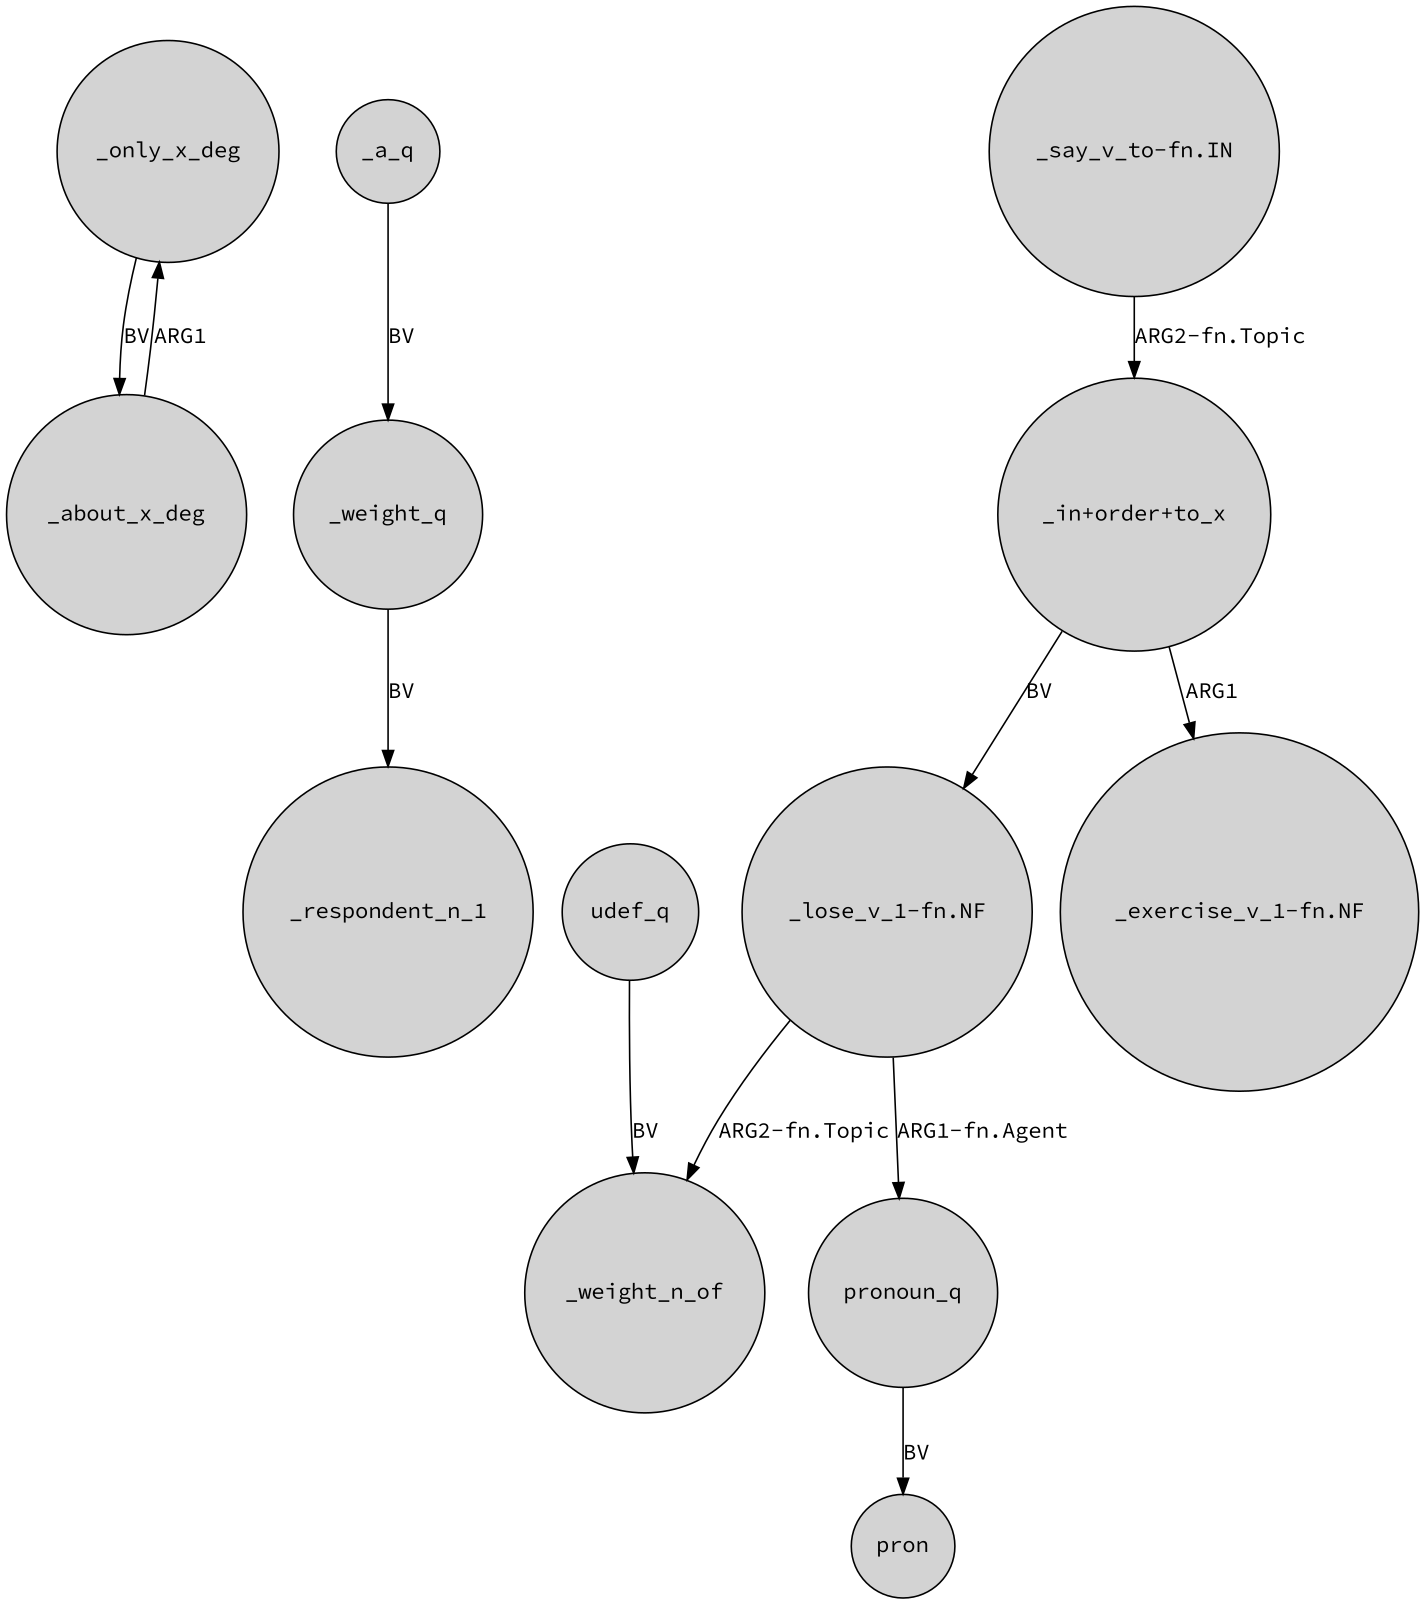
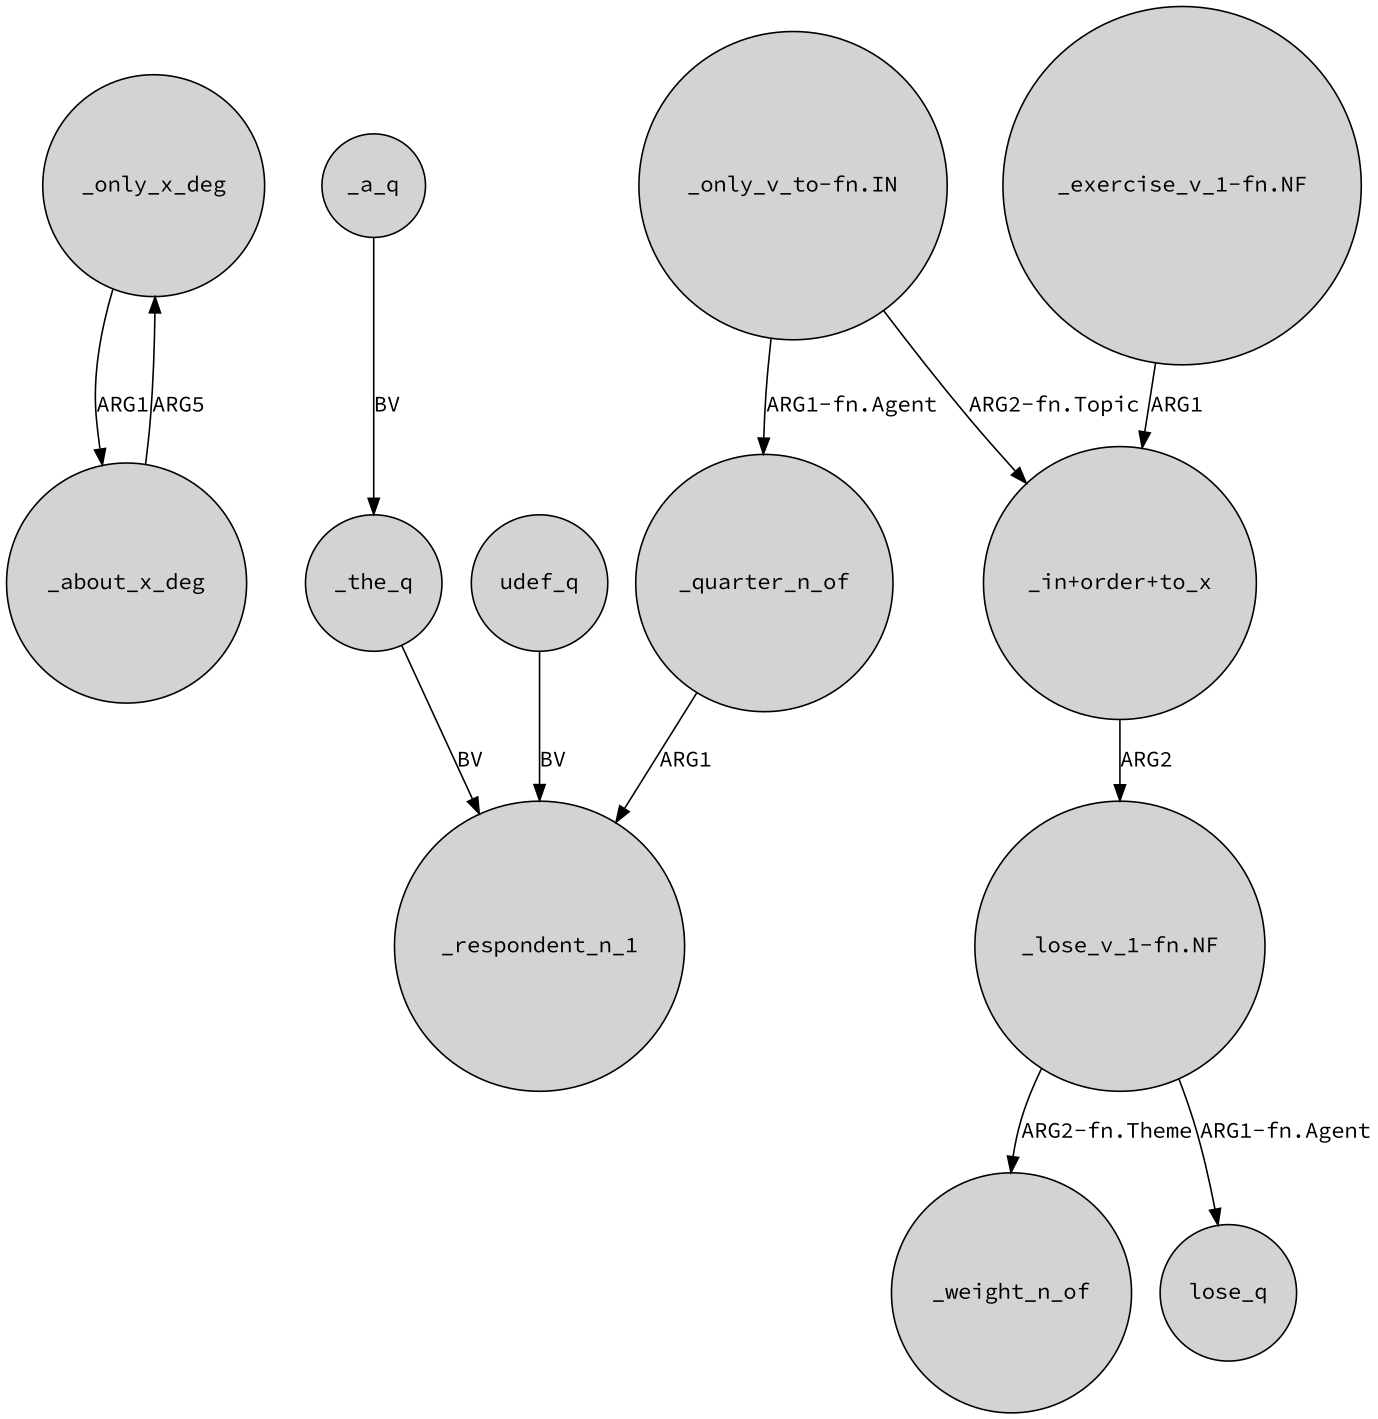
node "_say_v_to-fn.IN": label "_say_v_to-fn.IN" -> "_only_v_to-fn.IN"
edge "_only_x_deg" -> "_about_x_deg": label "BV" -> "ARG1"
edge "_about_x_deg" -> "_only_x_deg": label "ARG1" -> "ARG5"
node "_weight_q": label "_weight_q" -> "_the_q"
node "_quarter_n_of": added
edge "_in+order+to_x" -> "_exercise_v_1-fn.NF": reversed
edge "_in+order+to_x" -> "_lose_v_1-fn.NF": label "BV" -> "ARG2"
edge "udef_q" -> "_weight_n_of": now "udef_q" -> "_respondent_n_1"
edge "_lose_v_1-fn.NF" -> "_weight_n_of": label "ARG2-fn.Topic" -> "ARG2-fn.Theme"
node "pronoun_q": label "pronoun_q" -> "lose_q"
node "pron": removed
